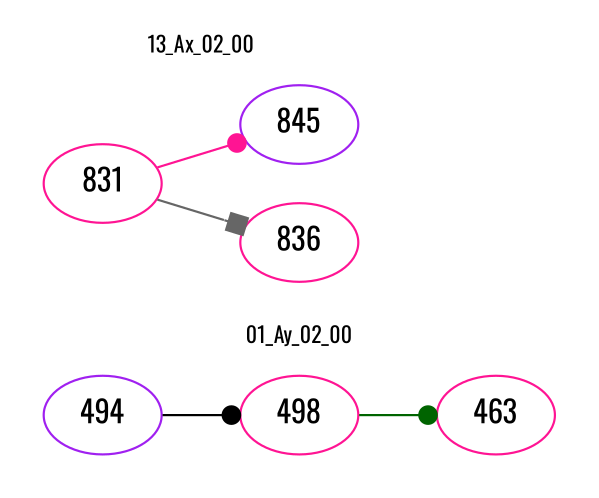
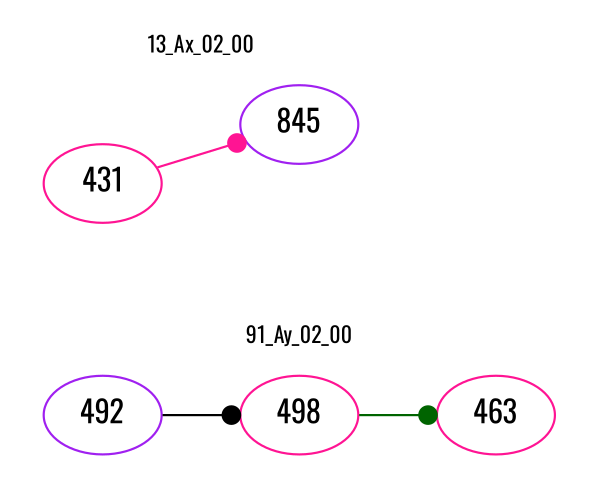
node "831": label "831" -> "431"
node "836": removed
cluster "01_Ay_02_00": label "01_Ay_02_00" -> "91_Ay_02_00"
node "494": label "494" -> "492"
